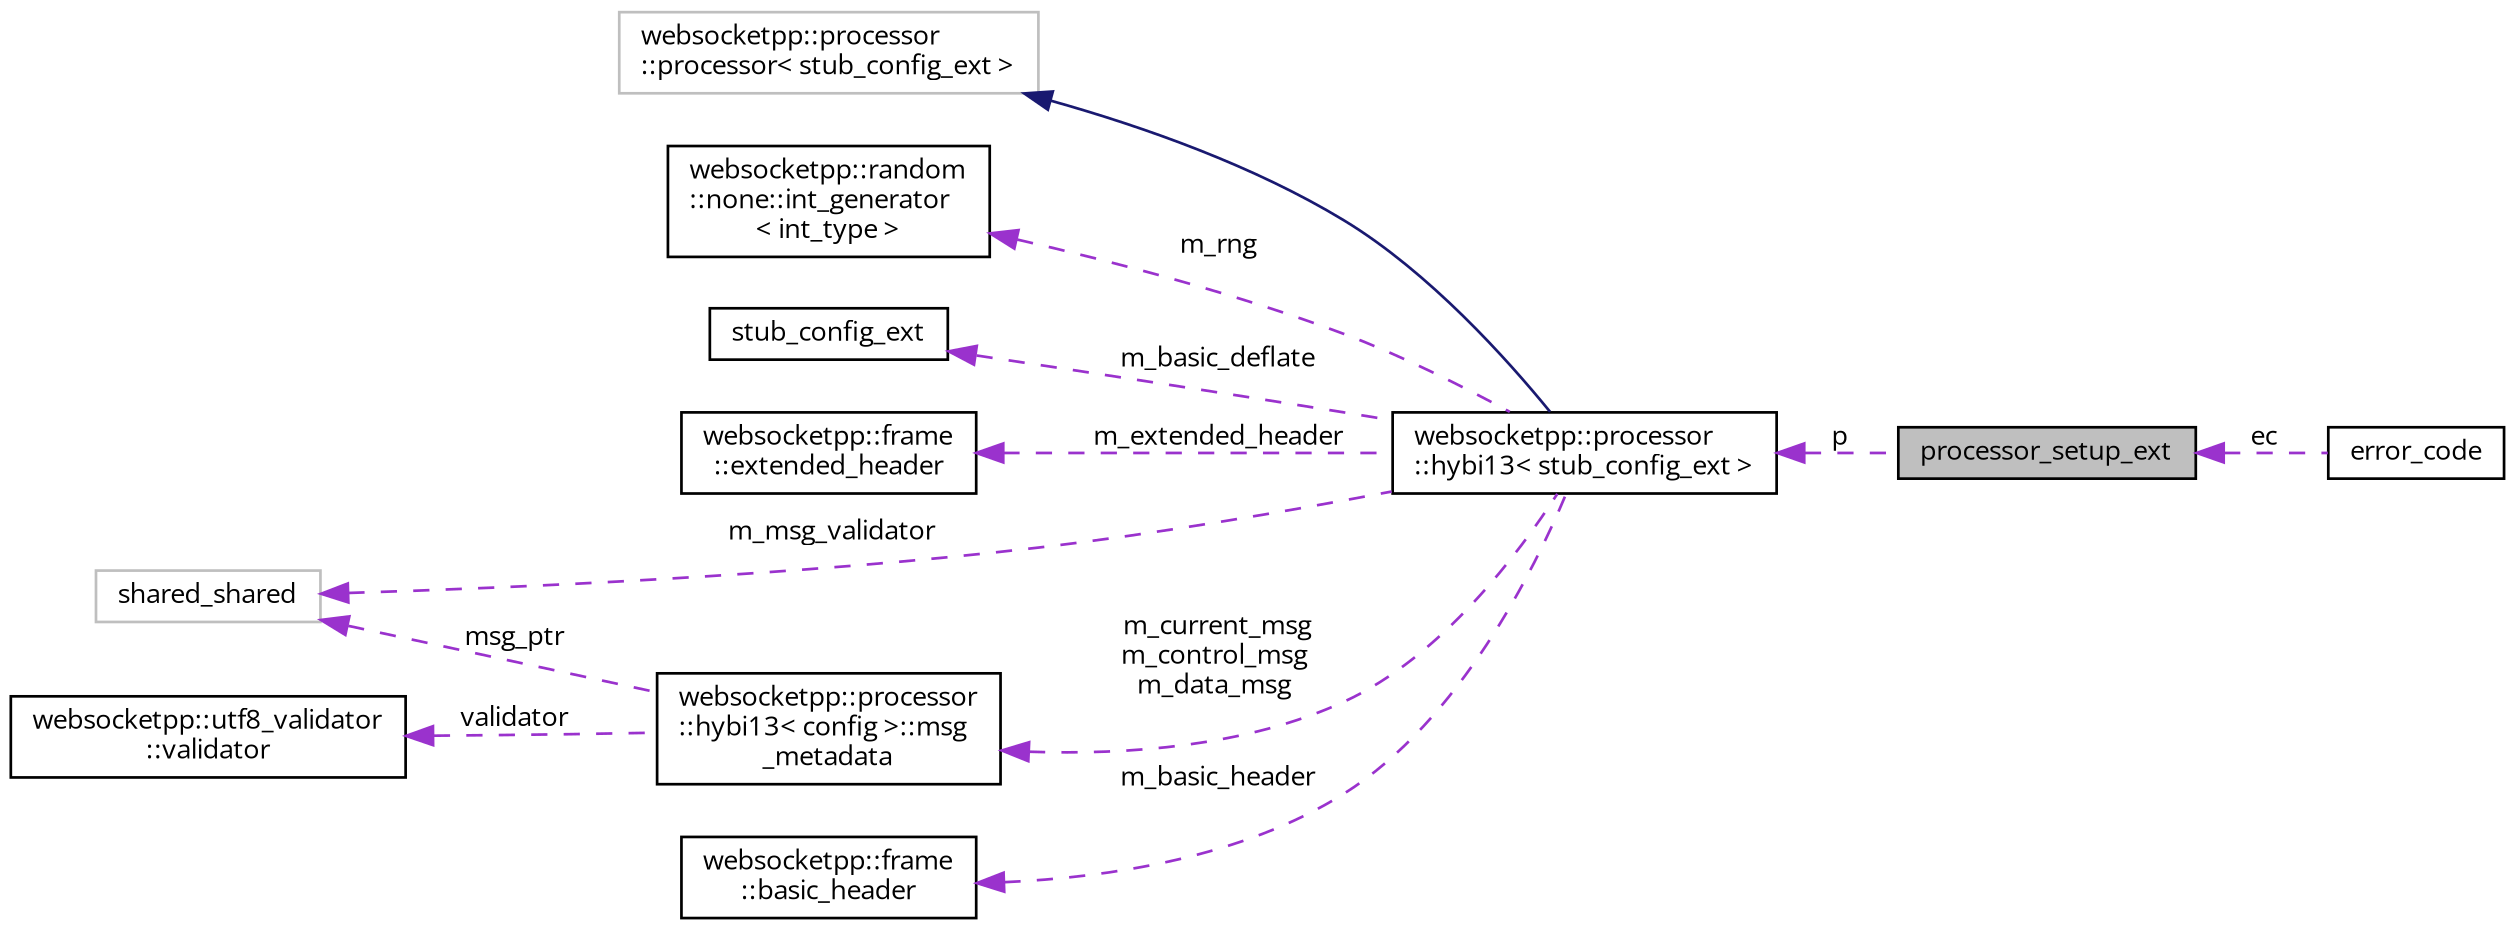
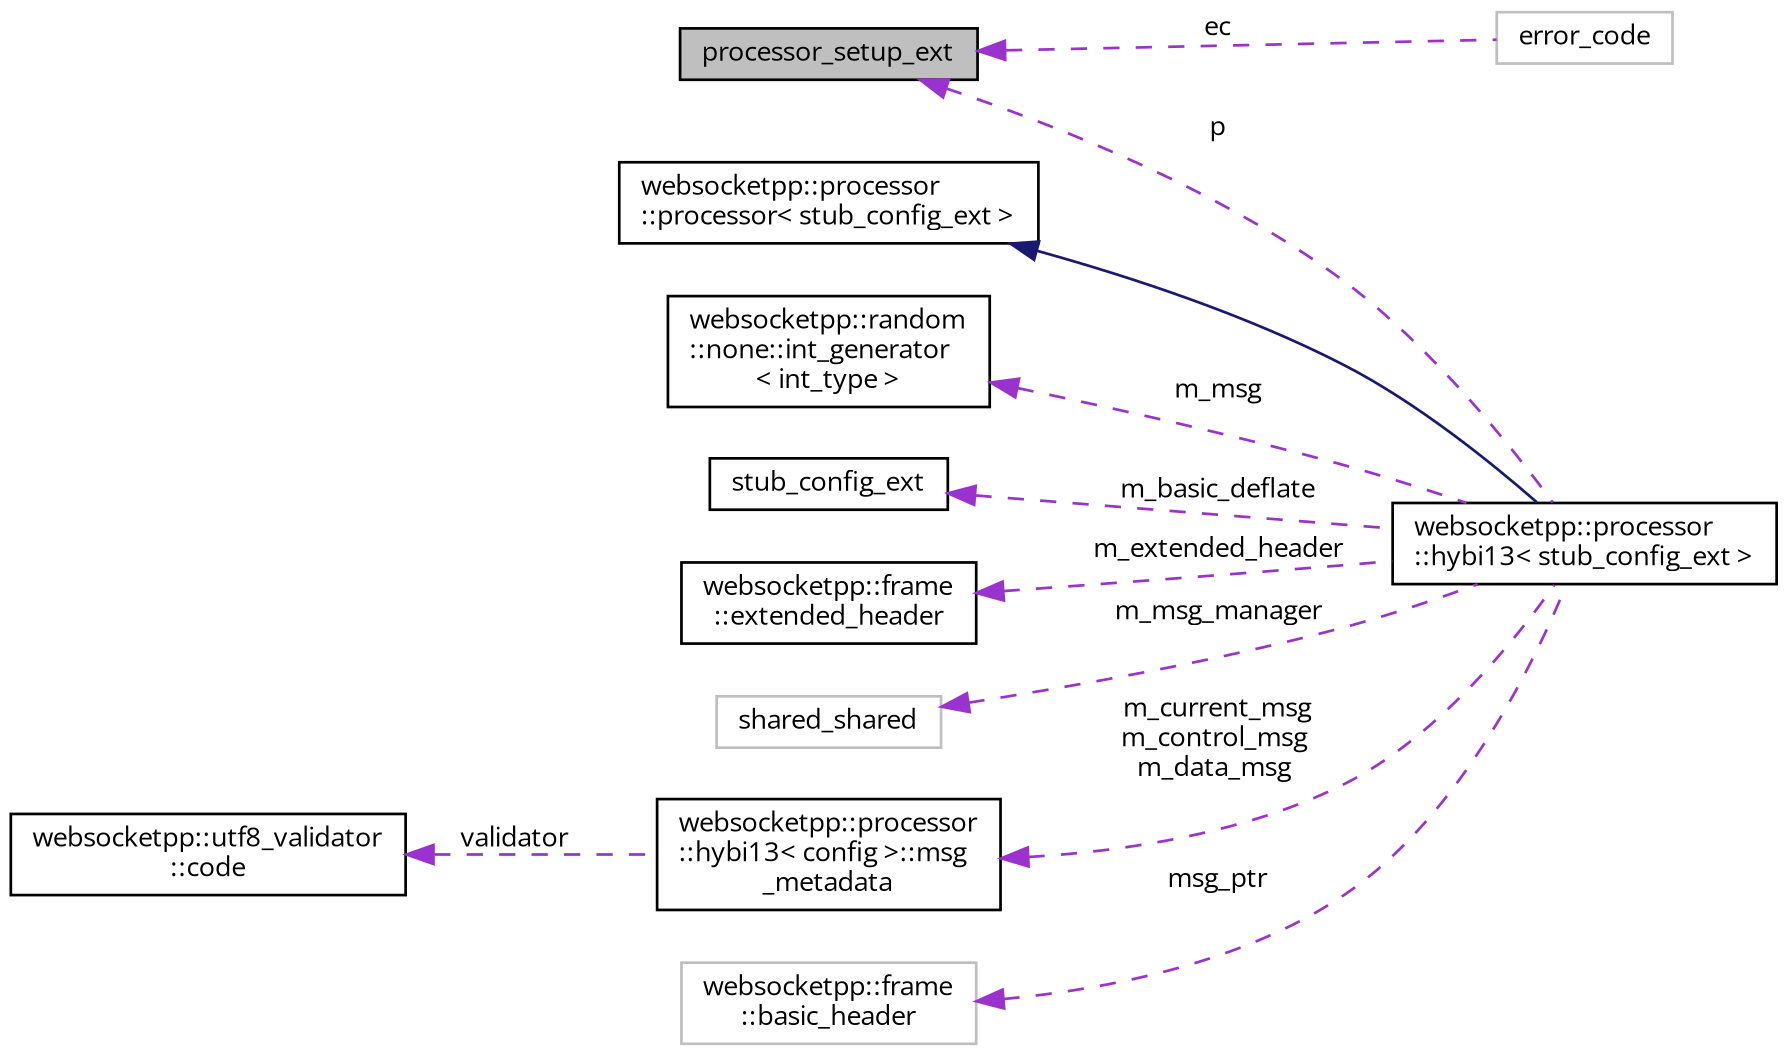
node "websocketpp::processor ::processor< stub_config_ext >": color grey75 -> black
edge "websocketpp::processor ::hybi13< stub_config_ext >" -> "websocketpp::random ::none::int_generator < int_type >": label " m_rng" -> " m_msg"
edge "processor_setup_ext" -> "websocketpp::processor ::hybi13< stub_config_ext >": reversed
node "error_code": color black -> grey75
edge "websocketpp::processor ::hybi13< stub_config_ext >" -> "shared_shared": label " m_msg_validator" -> " m_msg_manager"
edge "websocketpp::processor ::hybi13< config >::msg _metadata" -> "shared_shared": removed, label "msg_ptr"
node "websocketpp::utf8_validator ::validator": label "websocketpp::utf8_validator ::validator" -> "websocketpp::utf8_validator ::code"
edge "websocketpp::processor ::hybi13< stub_config_ext >" -> "websocketpp::frame ::basic_header": label " m_basic_header" -> " msg_ptr"
node "websocketpp::frame ::basic_header": color black -> grey75
